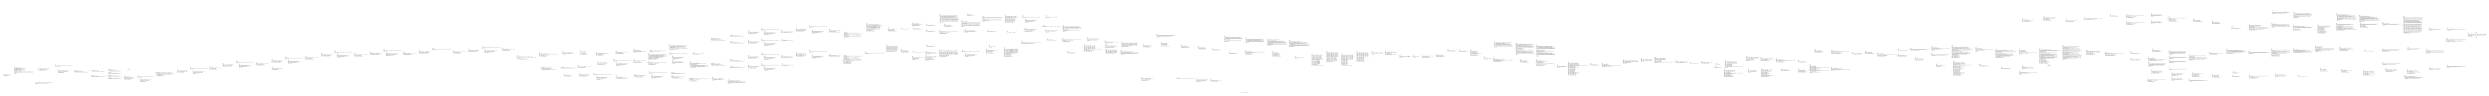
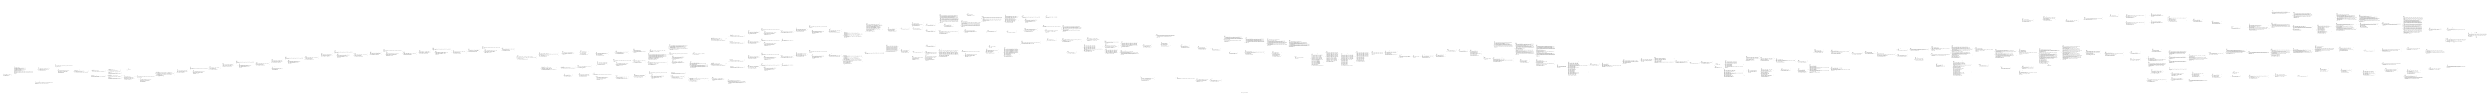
node "%1301:": added
